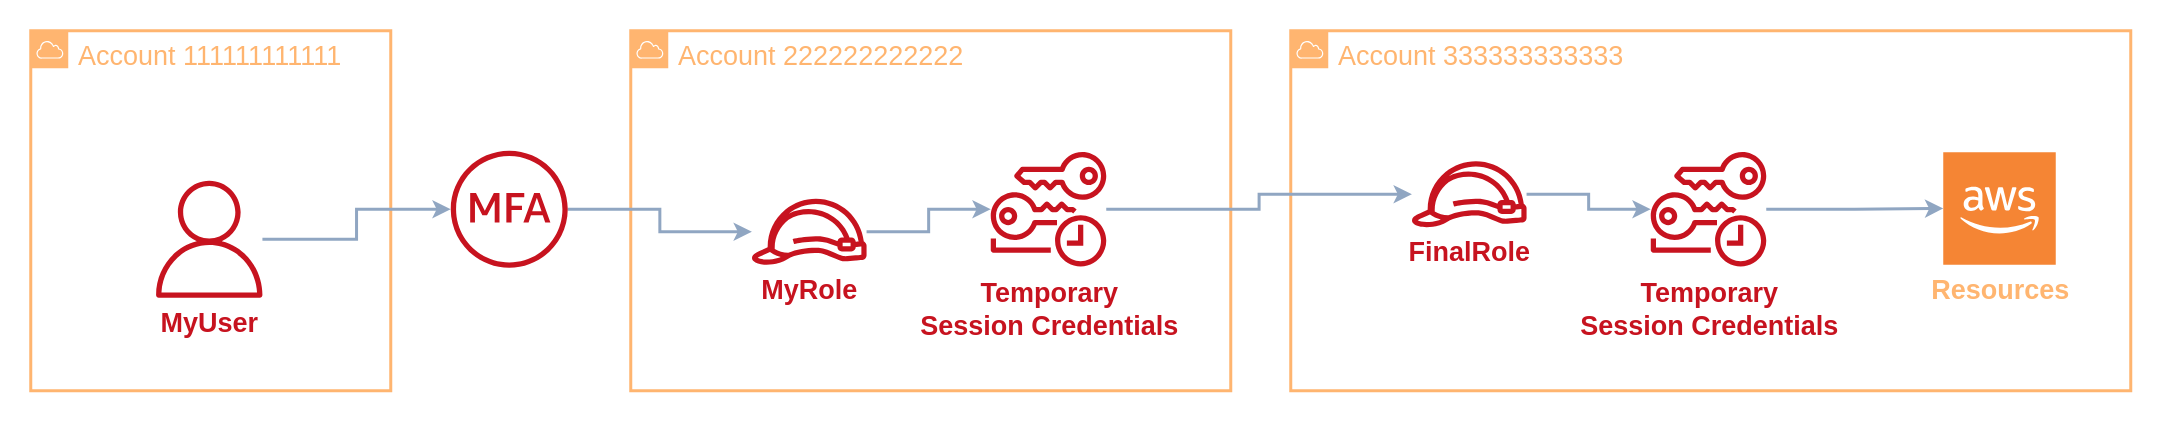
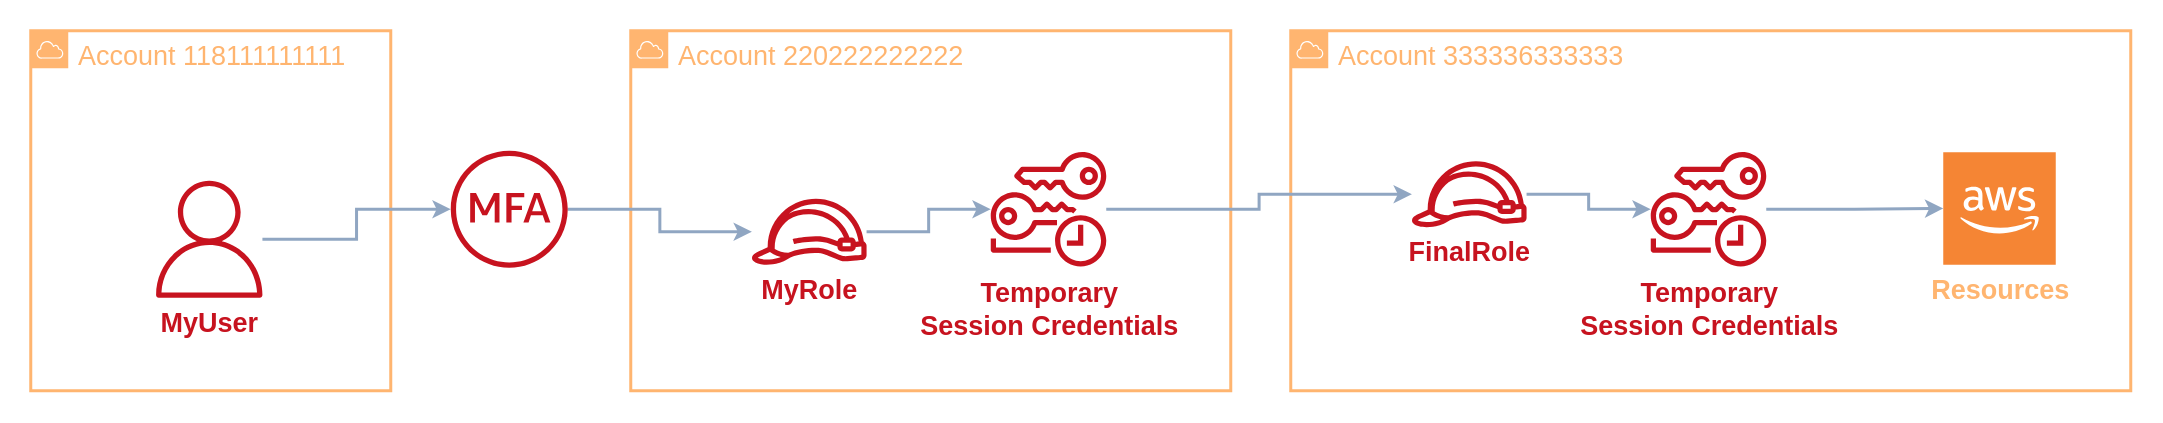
node "Account 111111111111": label "Account 111111111111" -> "Account 118111111111"
node "Account 222222222222": label "Account 222222222222" -> "Account 220222222222"
node "Account 333333333333": label "Account 333333333333" -> "Account 333336333333"
